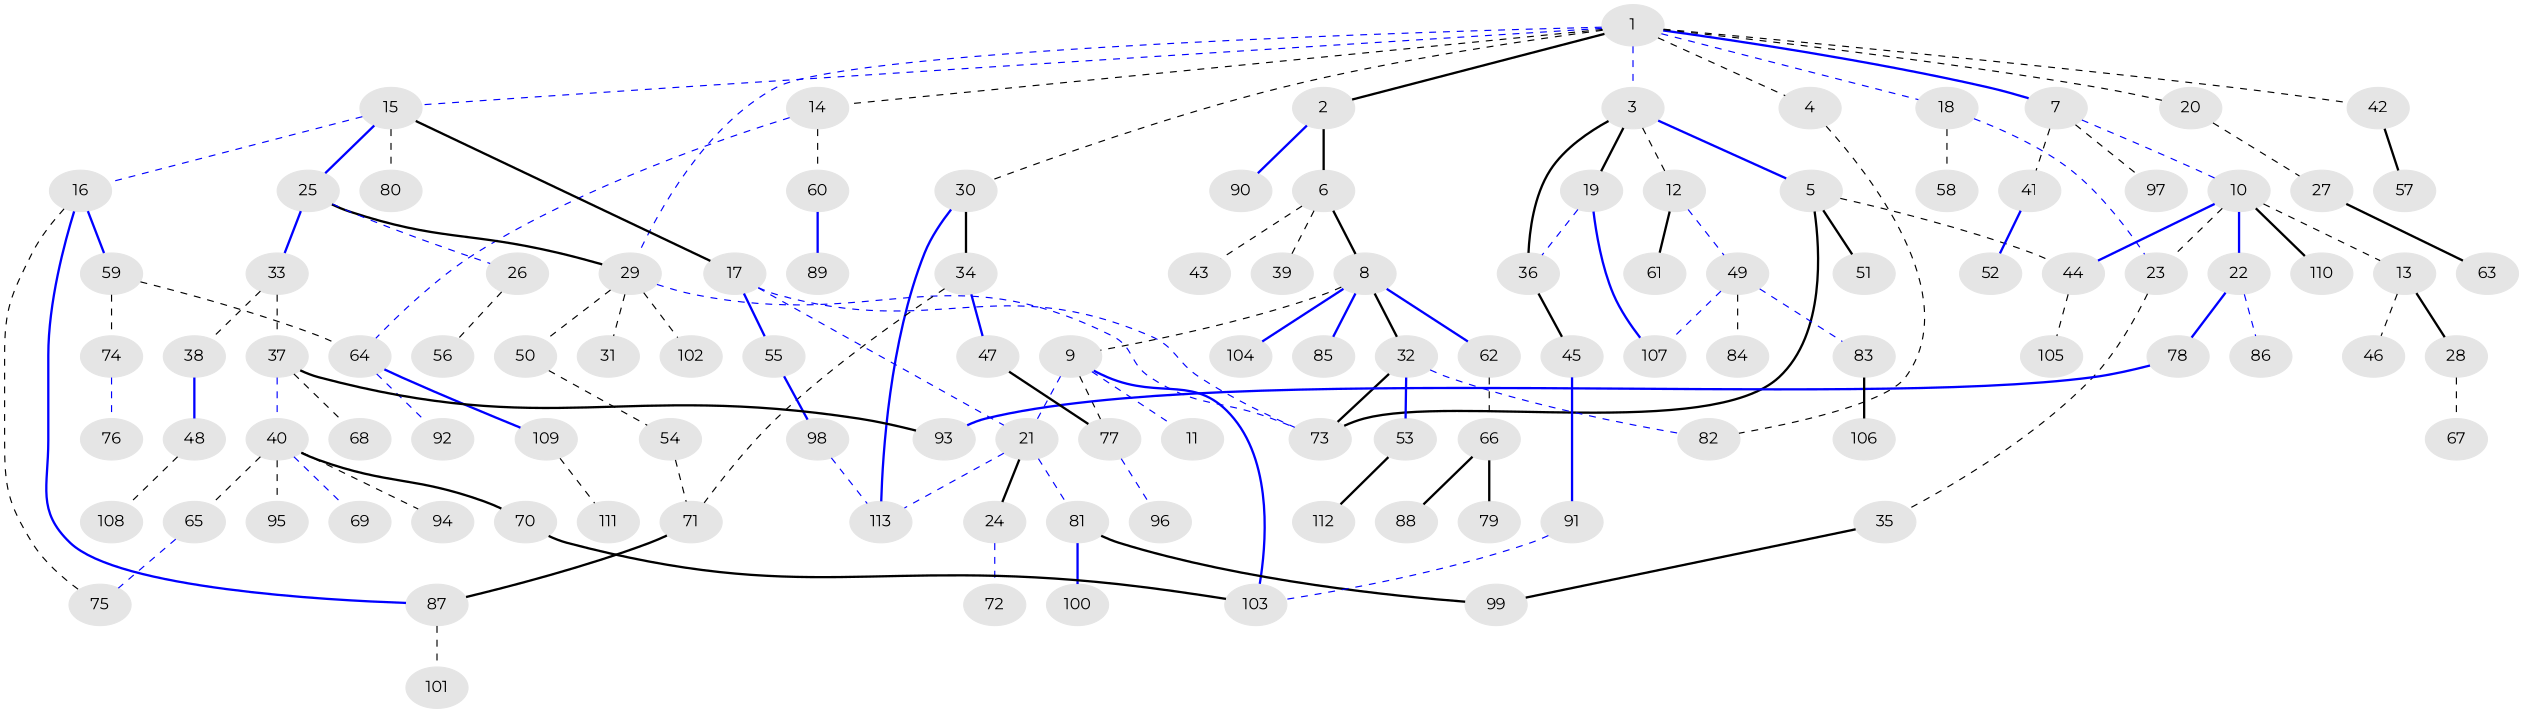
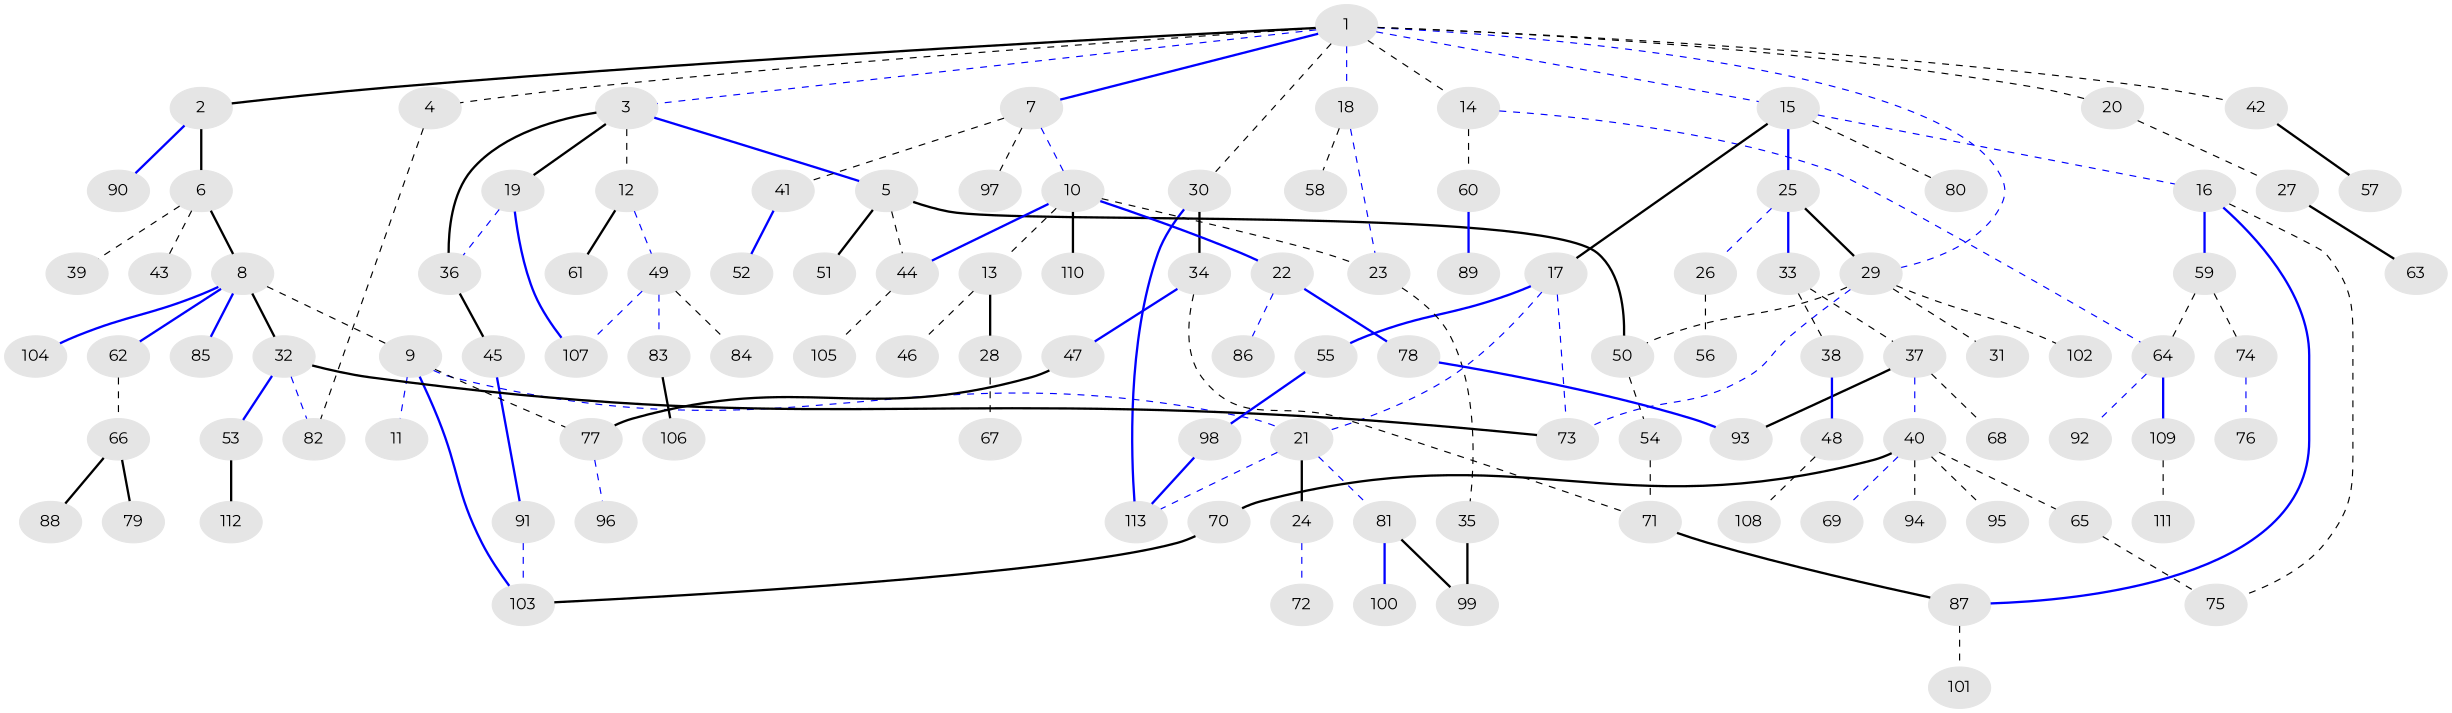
edge "5" -- "73": now "5" -- "50"
edge "98" -- "113": style dashed -> bold
edge "65" -- "75": color blue -> black
